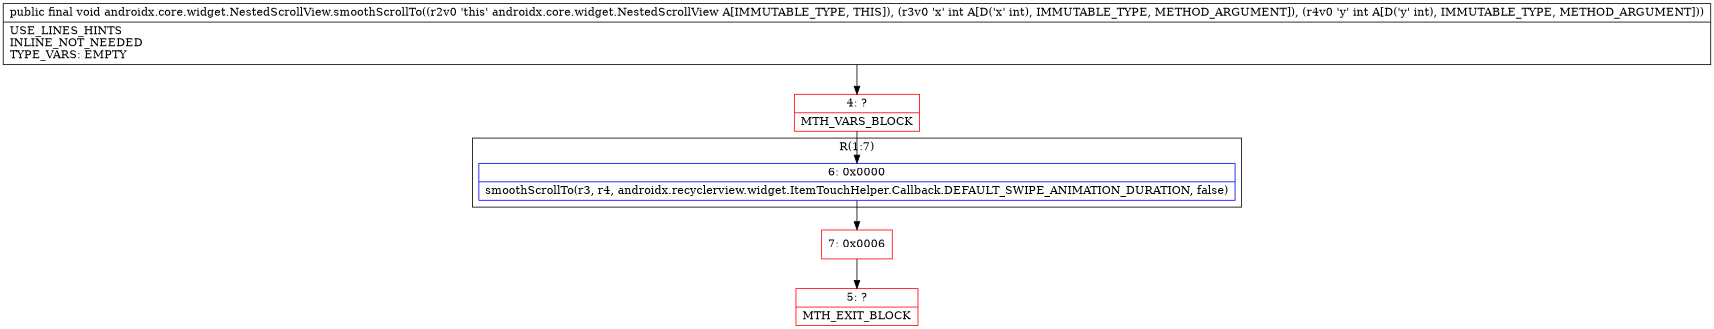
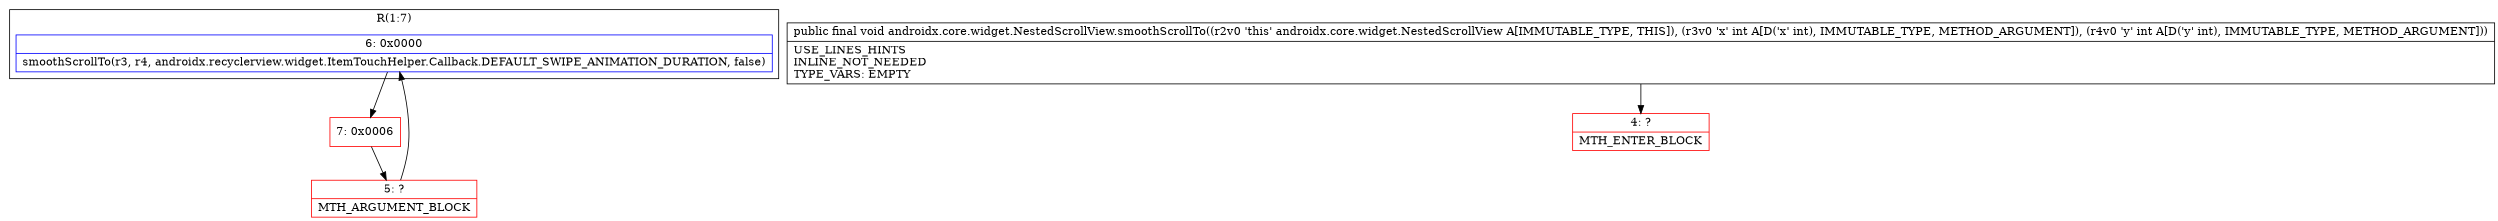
node "4: ?": text "MTH_VARS_BLOCK" -> "MTH_ENTER_BLOCK"
edge "4: ?" -> "6: 0x0000": now "5: ?" -> "6: 0x0000"
node "5: ?": text "MTH_EXIT_BLOCK" -> "MTH_ARGUMENT_BLOCK"
